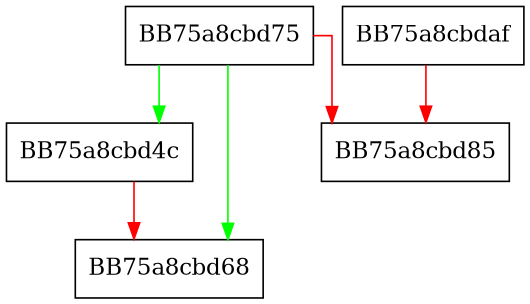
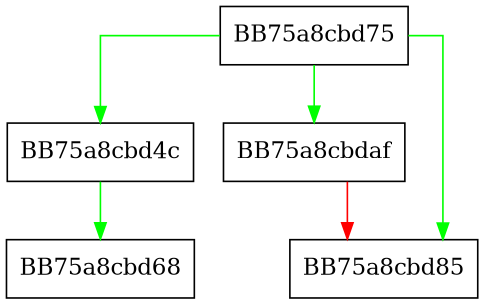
edge "BB75a8cbd75" -> "BB75a8cbd85": color red -> green
edge "BB75a8cbd75" -> "BB75a8cbd68": now "BB75a8cbd75" -> "BB75a8cbdaf"
edge "BB75a8cbd4c" -> "BB75a8cbd68": color red -> green
